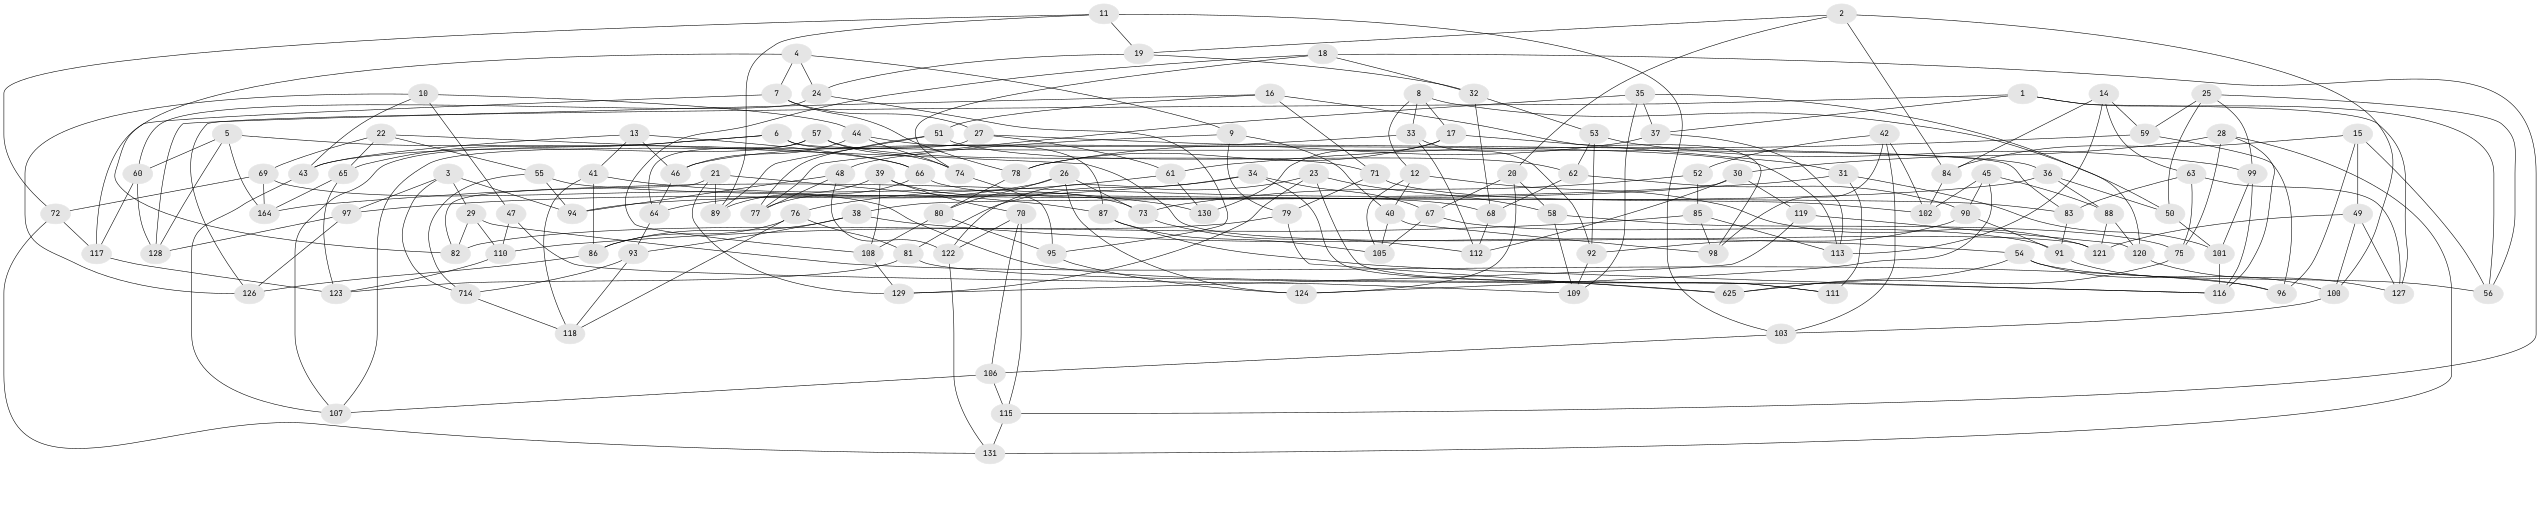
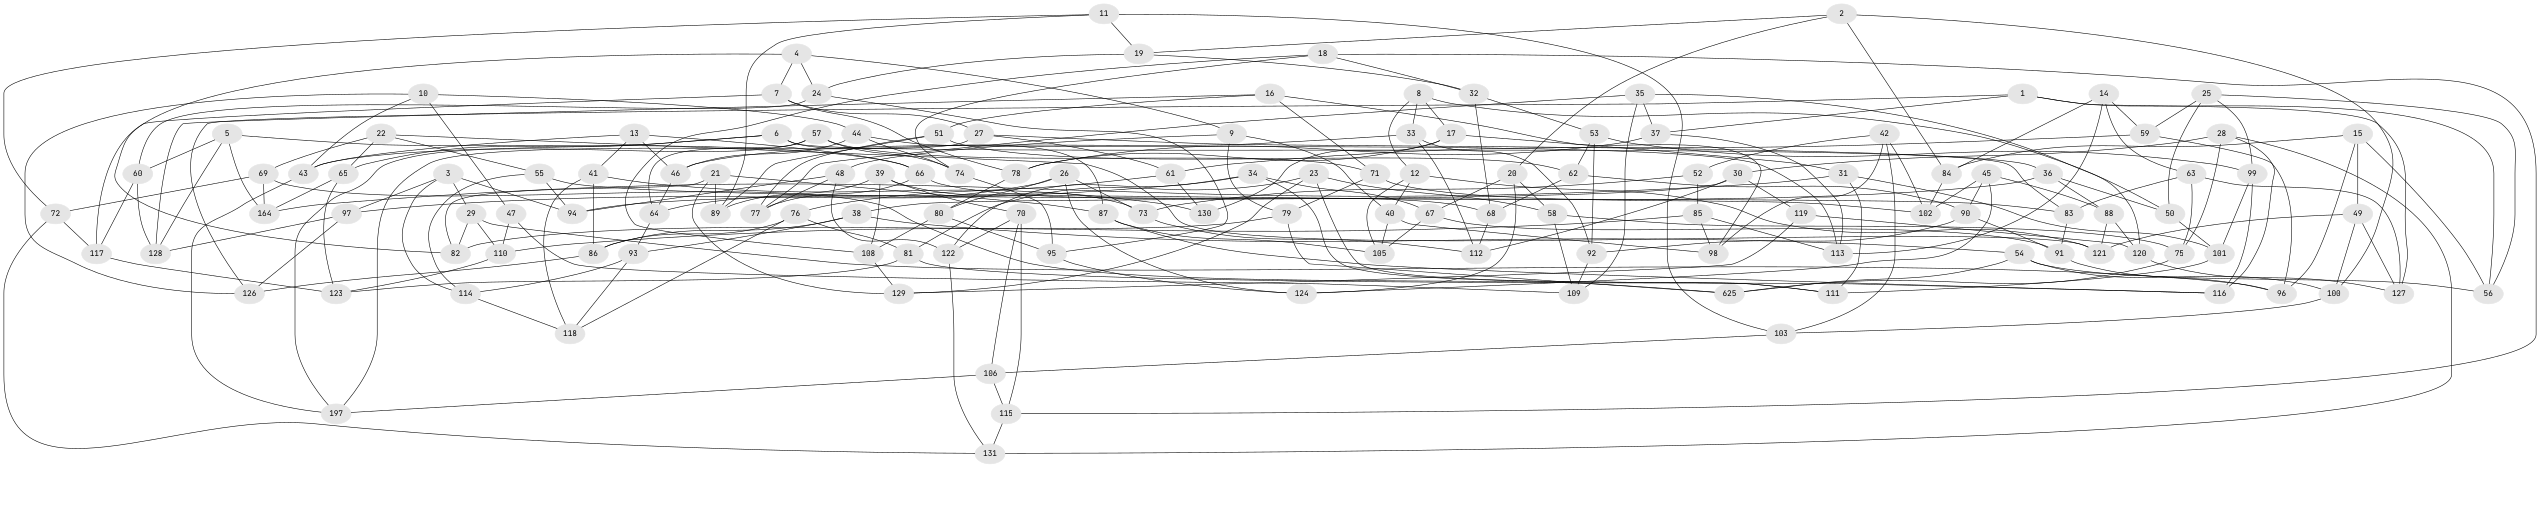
edge "101" -- "116": now "101" -- "111"
node "714": label "714" -> "114"
node "107": label "107" -> "197"
